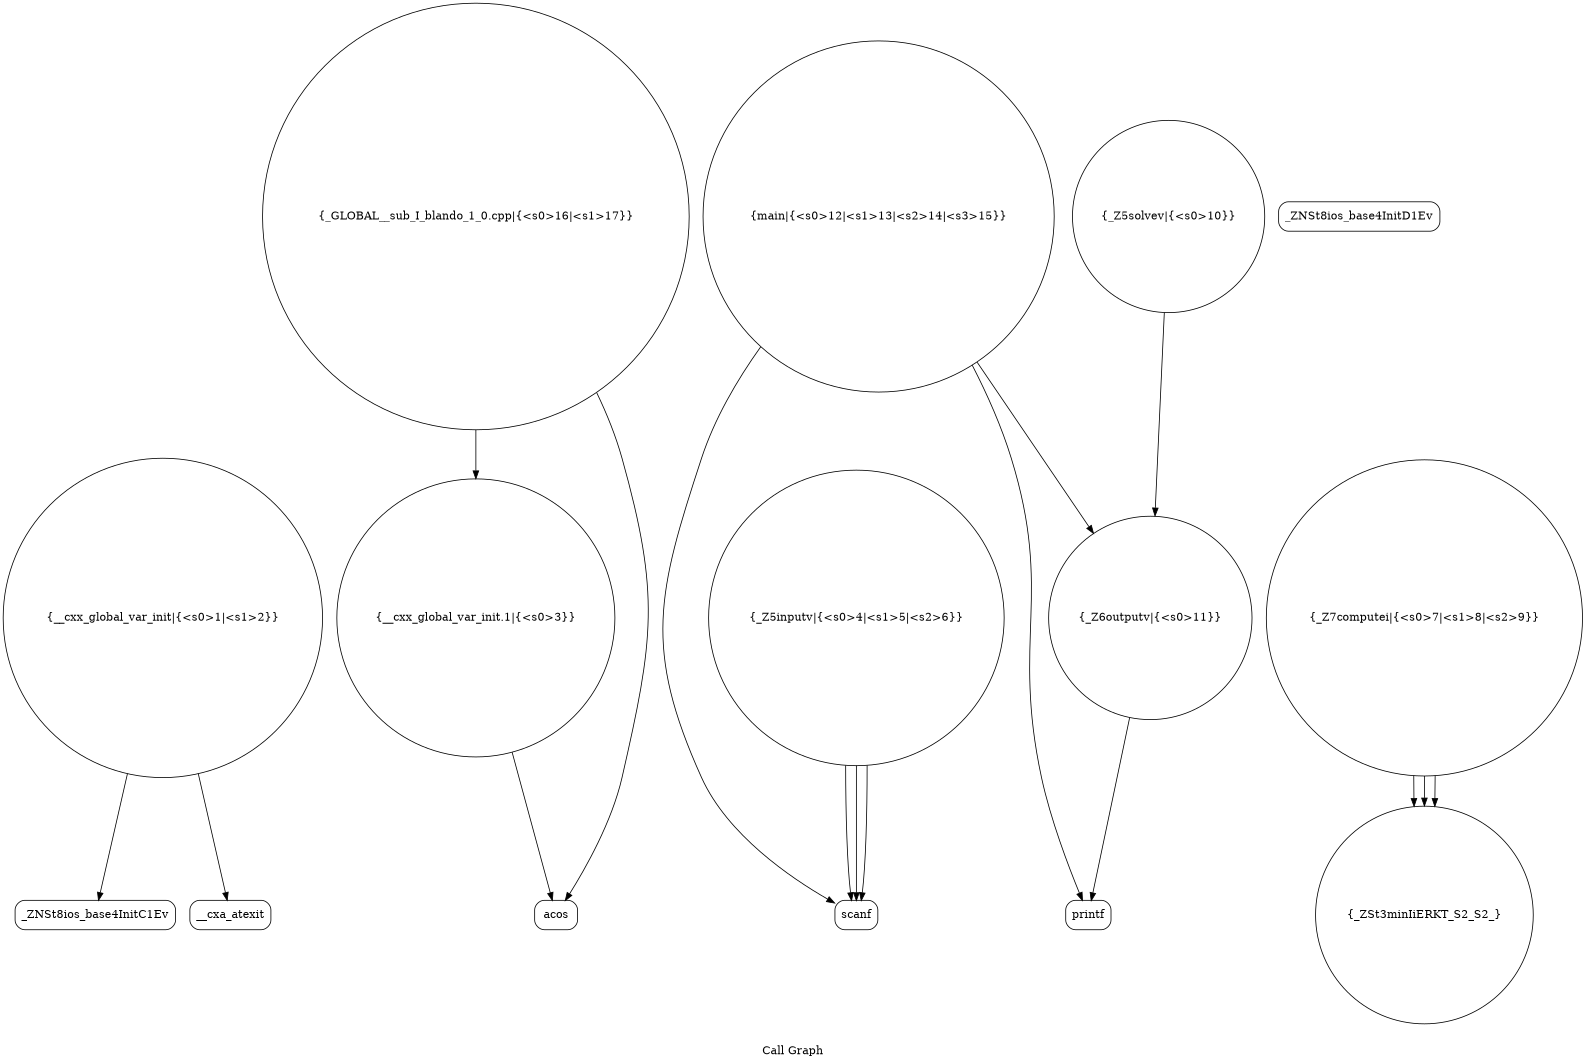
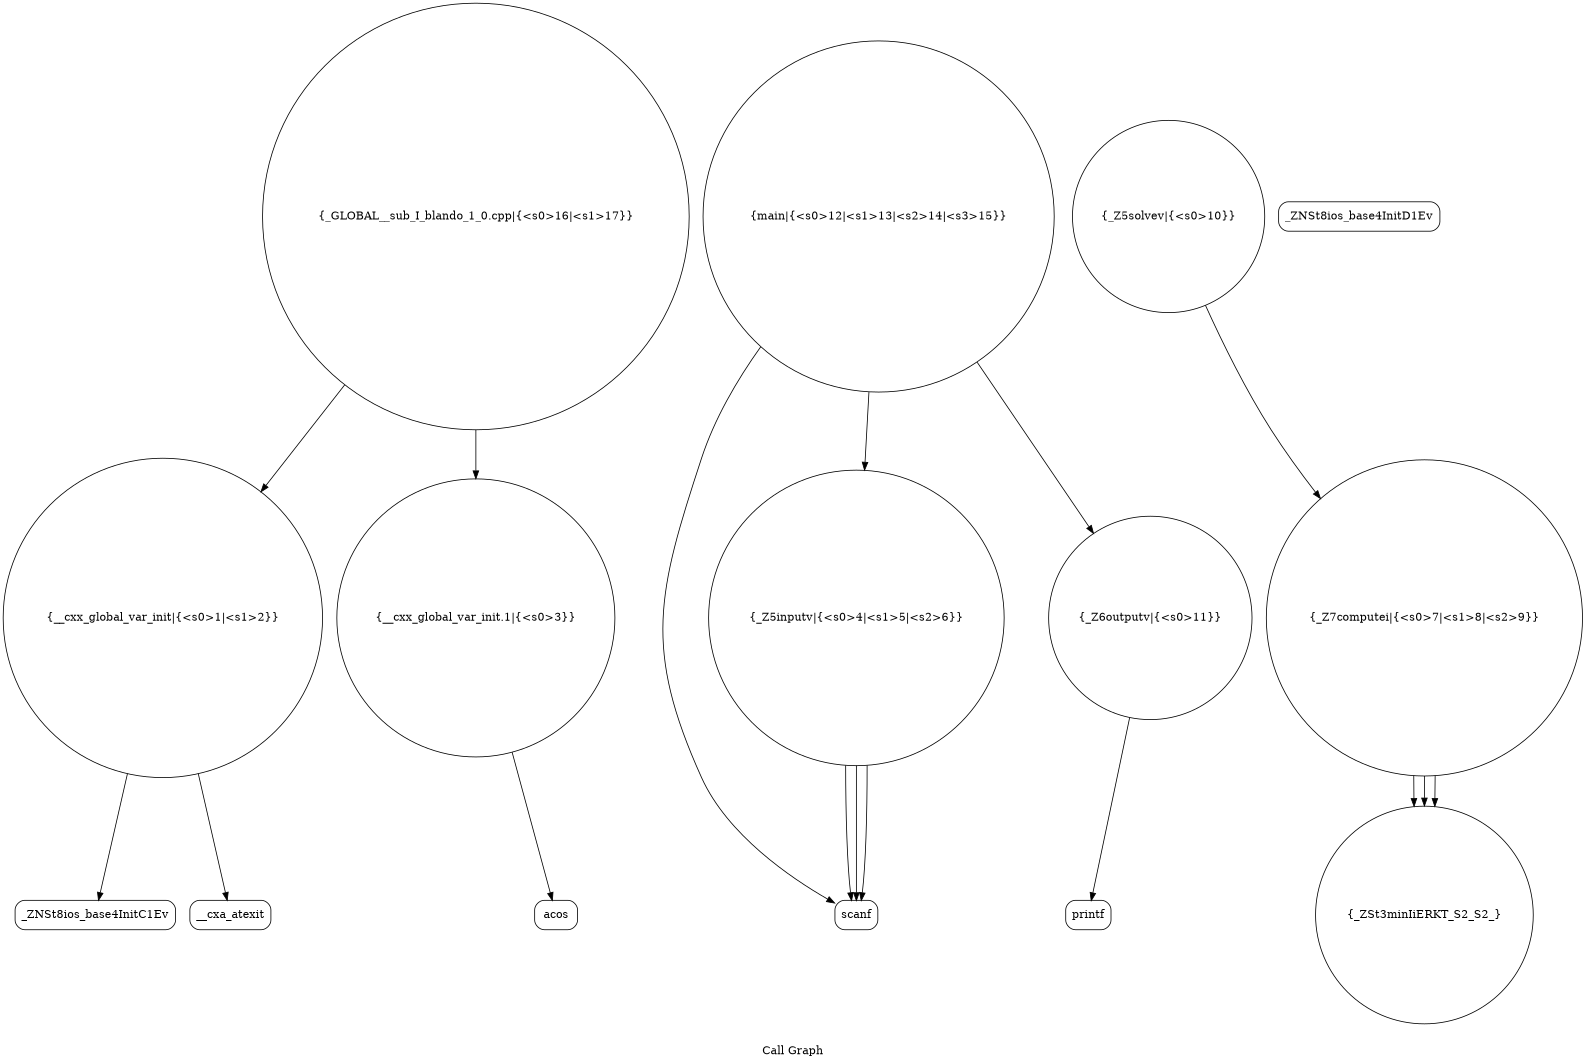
edge "{_Z5solvev|{<s0>10}}" -> "{_Z6outputv|{<s0>11}}": now "{_Z5solvev|{<s0>10}}" -> "{_Z7computei|{<s0>7|<s1>8|<s2>9}}"
edge "{main|{<s0>12|<s1>13|<s2>14|<s3>15}}" -> "printf": now "{main|{<s0>12|<s1>13|<s2>14|<s3>15}}" -> "{_Z5inputv|{<s0>4|<s1>5|<s2>6}}"
edge "{_GLOBAL__sub_I_blando_1_0.cpp|{<s0>16|<s1>17}}" -> "acos": now "{_GLOBAL__sub_I_blando_1_0.cpp|{<s0>16|<s1>17}}" -> "{__cxx_global_var_init|{<s0>1|<s1>2}}"
